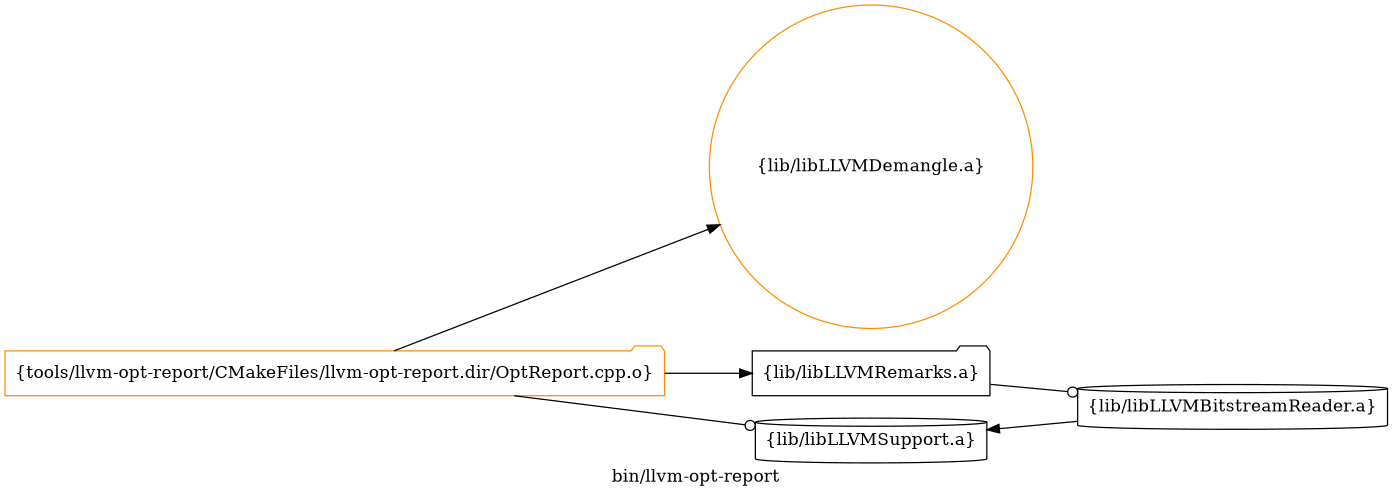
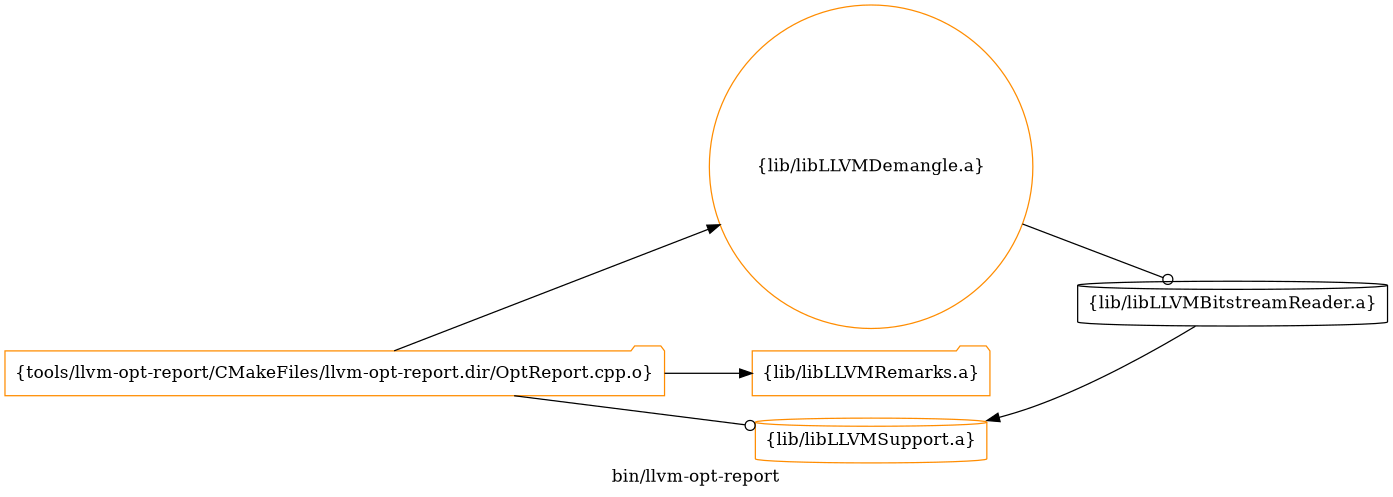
node "{lib/libLLVMRemarks.a}": color black -> darkorange
edge "{lib/libLLVMRemarks.a}" -> "{lib/libLLVMBitstreamReader.a}": now "{lib/libLLVMDemangle.a}" -> "{lib/libLLVMBitstreamReader.a}"
node "{lib/libLLVMSupport.a}": color black -> darkorange
